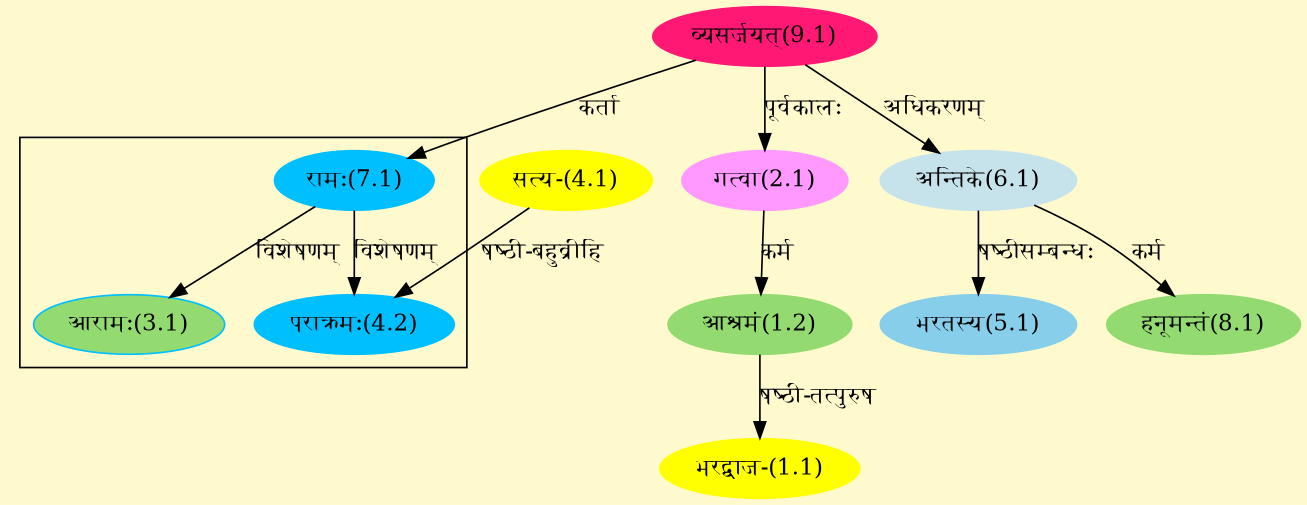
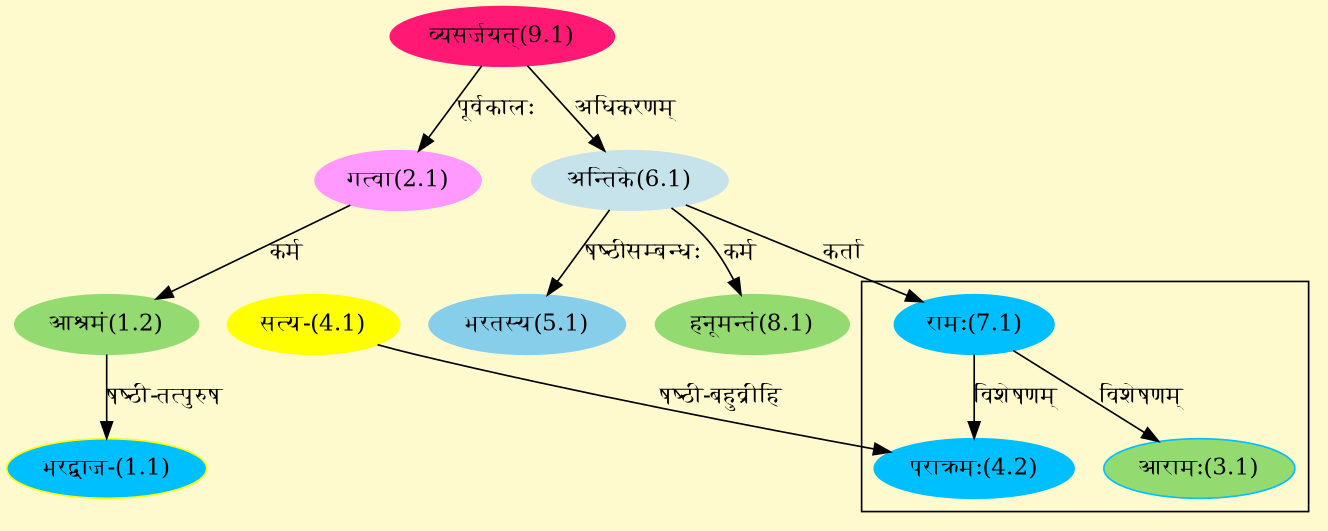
edge "व्यसर्जयत्(9.1)" -> "रामः(7.1)": now "अन्तिके(6.1)" -> "रामः(7.1)"
node "भरद्वाज-(1.1)": fillcolor #ffff00 -> #00bfff
